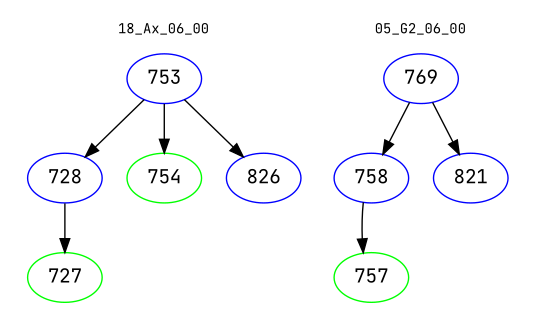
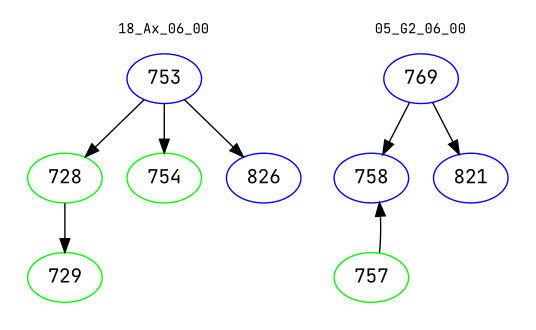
node "728": color blue -> green
edge "758" -> "757": reversed
node "727": label "727" -> "729"
